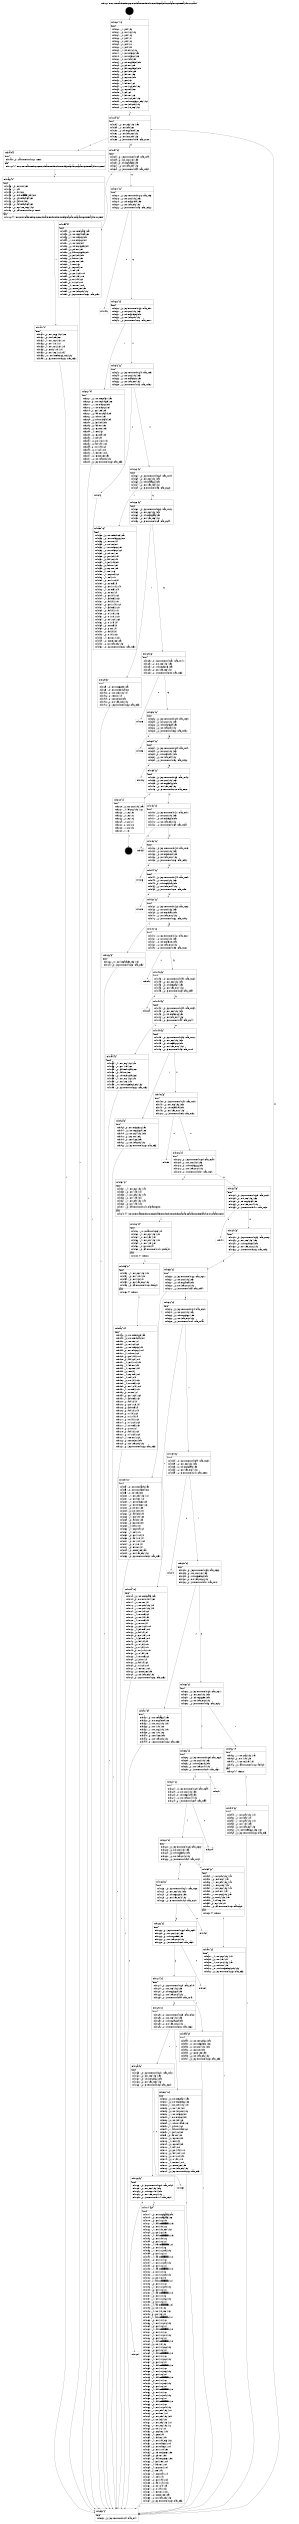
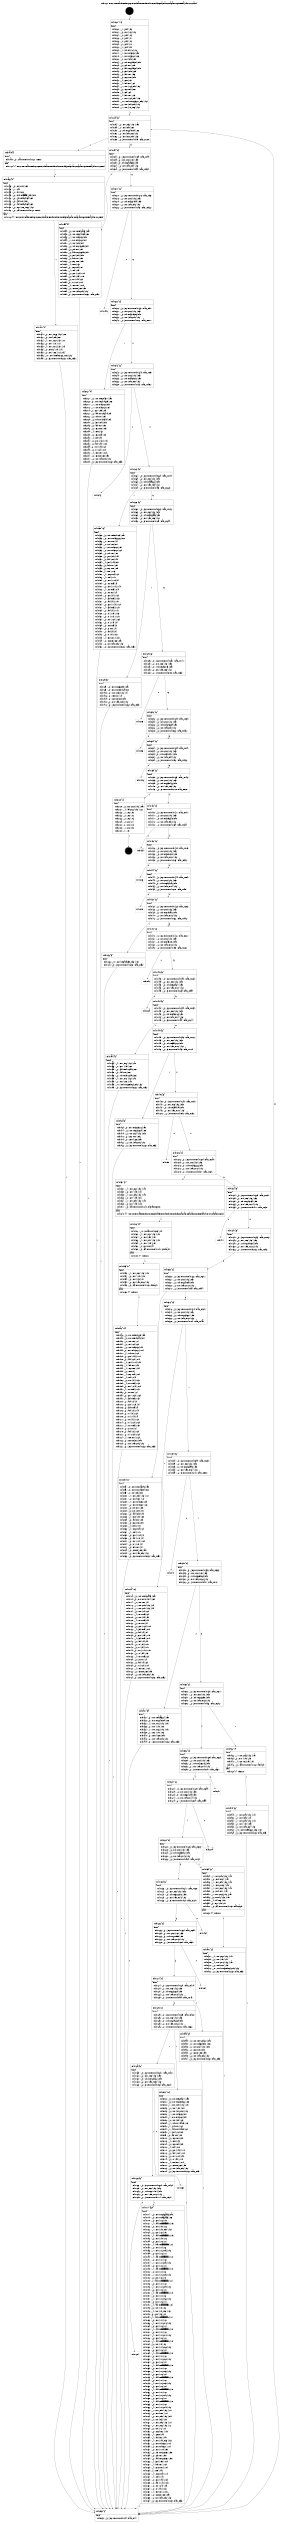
edge "0x401c45" -> "0x402252 [5]": now "0x401ace [137]" -> "0x402252 [5]"
